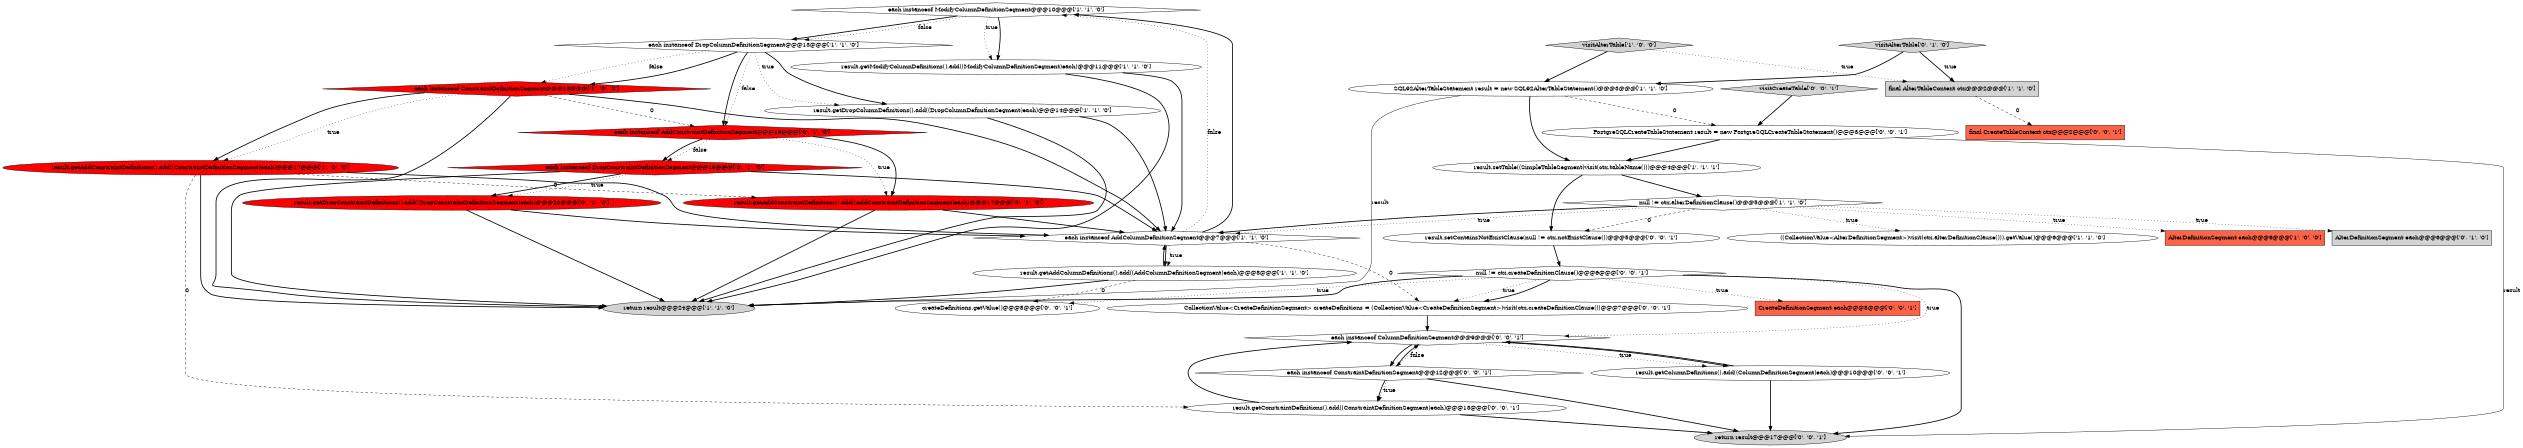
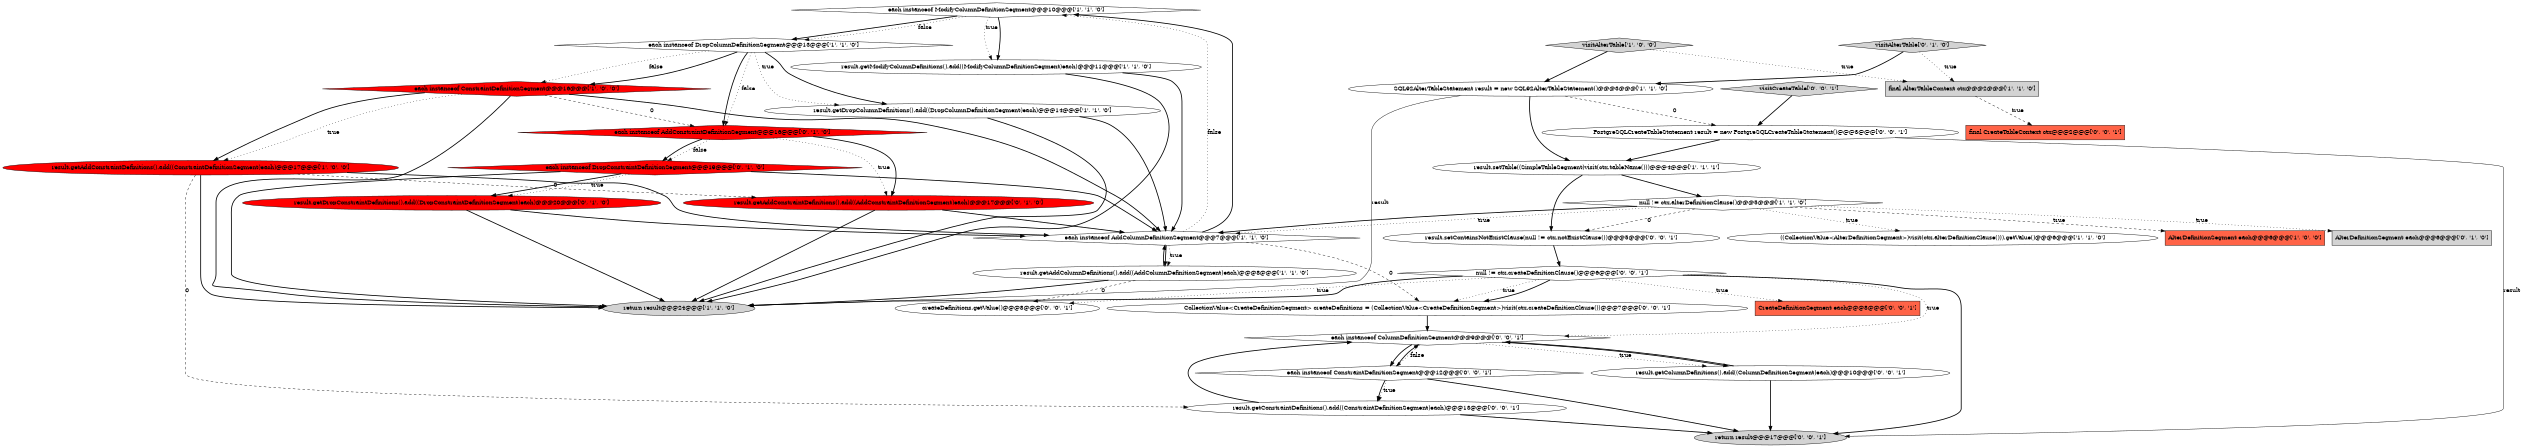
edge "visitAlterTable['0', '1', '0']" -> "final AlterTableContext ctx@@@2@@@['1', '1', '0']": style bold -> dotted
edge "final AlterTableContext ctx@@@2@@@['1', '1', '0']" -> "final CreateTableContext ctx@@@2@@@['0', '0', '1']": label "0" -> "true"
edge "null != ctx.alterDefinitionClause()@@@5@@@['1', '1', '0']" -> "AlterDefinitionSegment each@@@6@@@['1', '0', '0']": style dotted -> dashed
